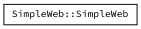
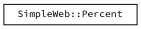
node "SimpleWeb::SimpleWeb": label "SimpleWeb::SimpleWeb" -> "SimpleWeb::Percent"
